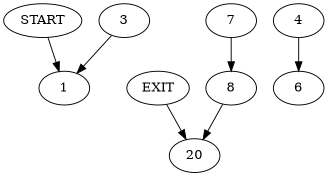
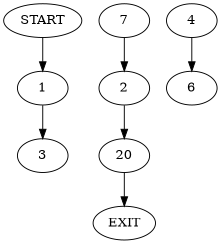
edge "3" -> "1": reversed
node "8": label "8" -> "2"
edge "EXIT" -> "20": reversed
